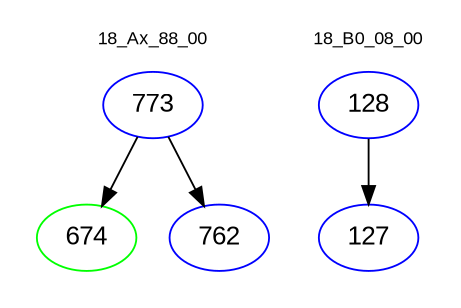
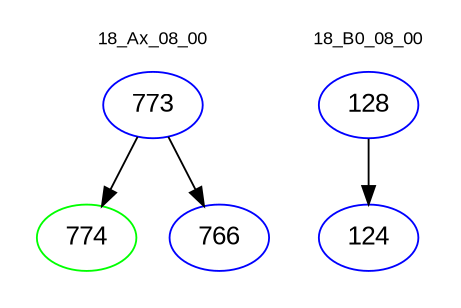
cluster "18_Ax_88_00": label "18_Ax_88_00" -> "18_Ax_08_00"
node "674": label "674" -> "774"
node "762": label "762" -> "766"
node "127": label "127" -> "124"
